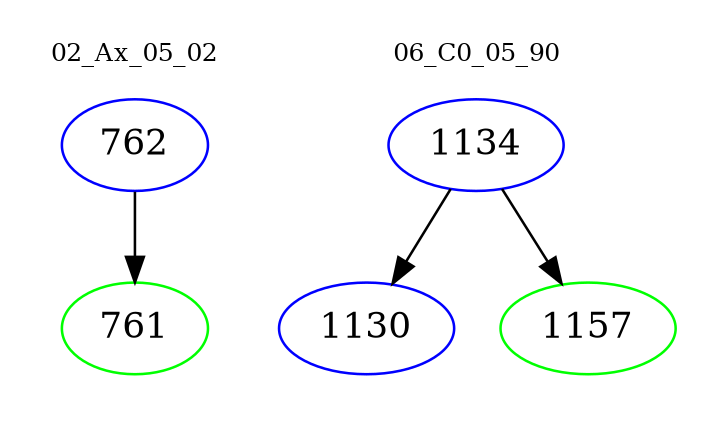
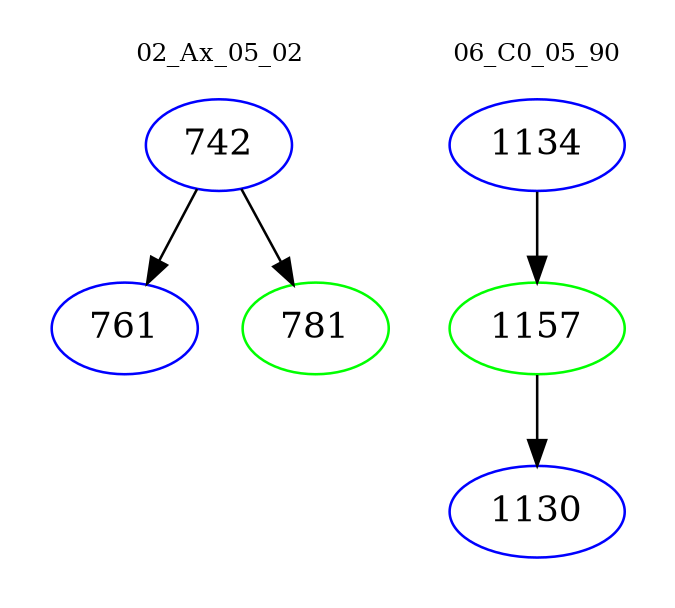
node "762": label "762" -> "742"
edge "1134" -> "1130": now "1157" -> "1130"
node "761": color green -> blue
node "781": added
